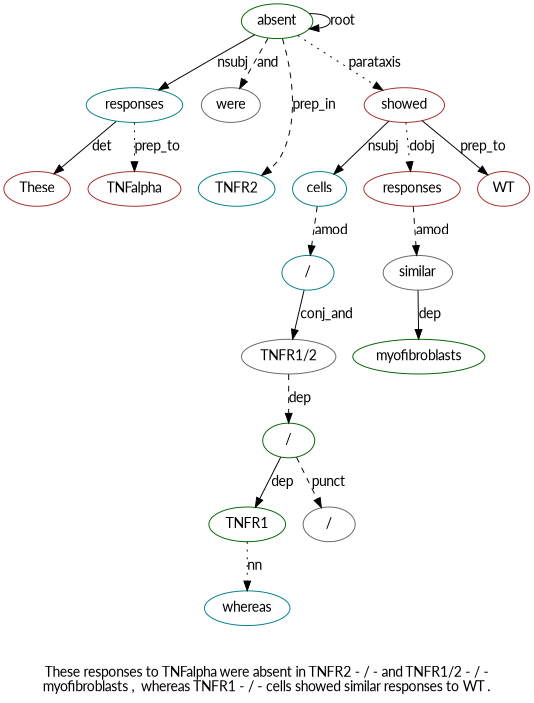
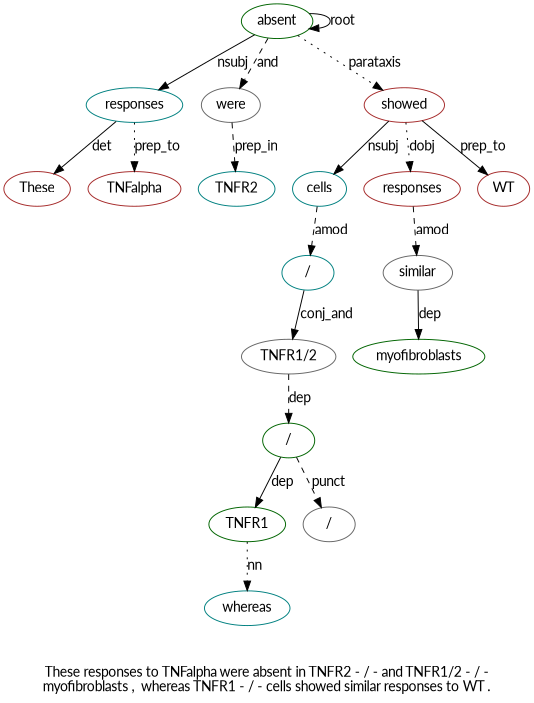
edge "absent" -> "TNFR2": now "were" -> "TNFR2"
